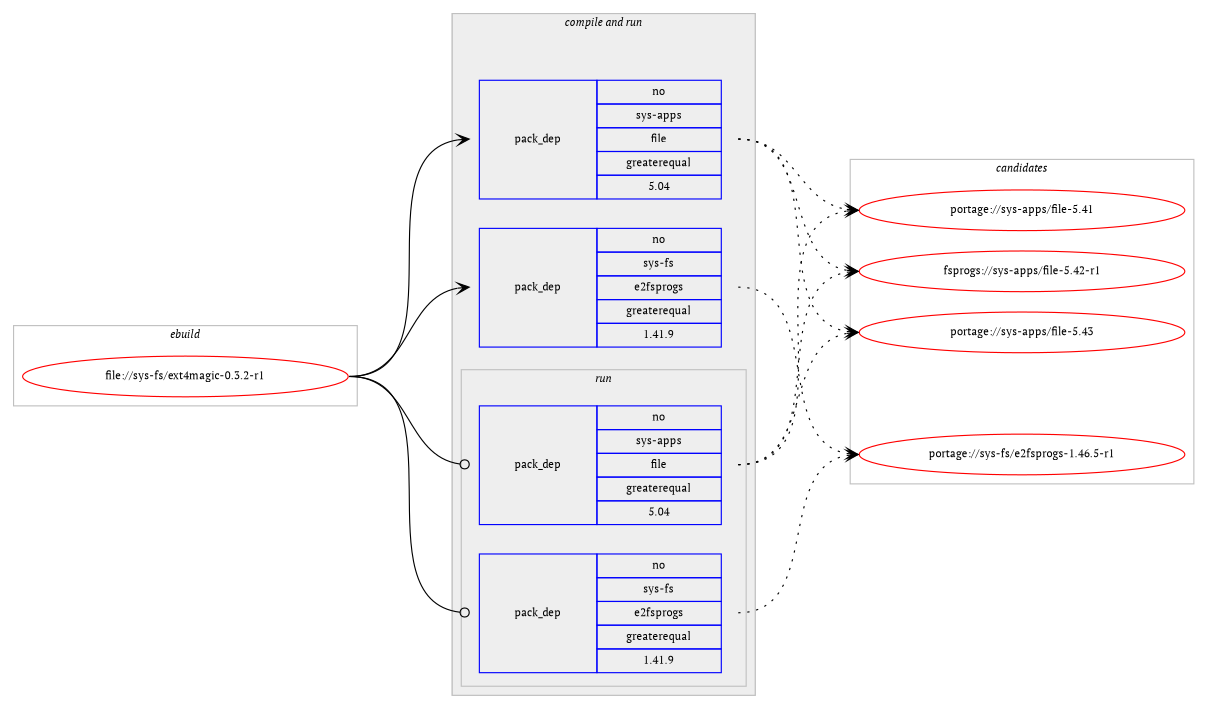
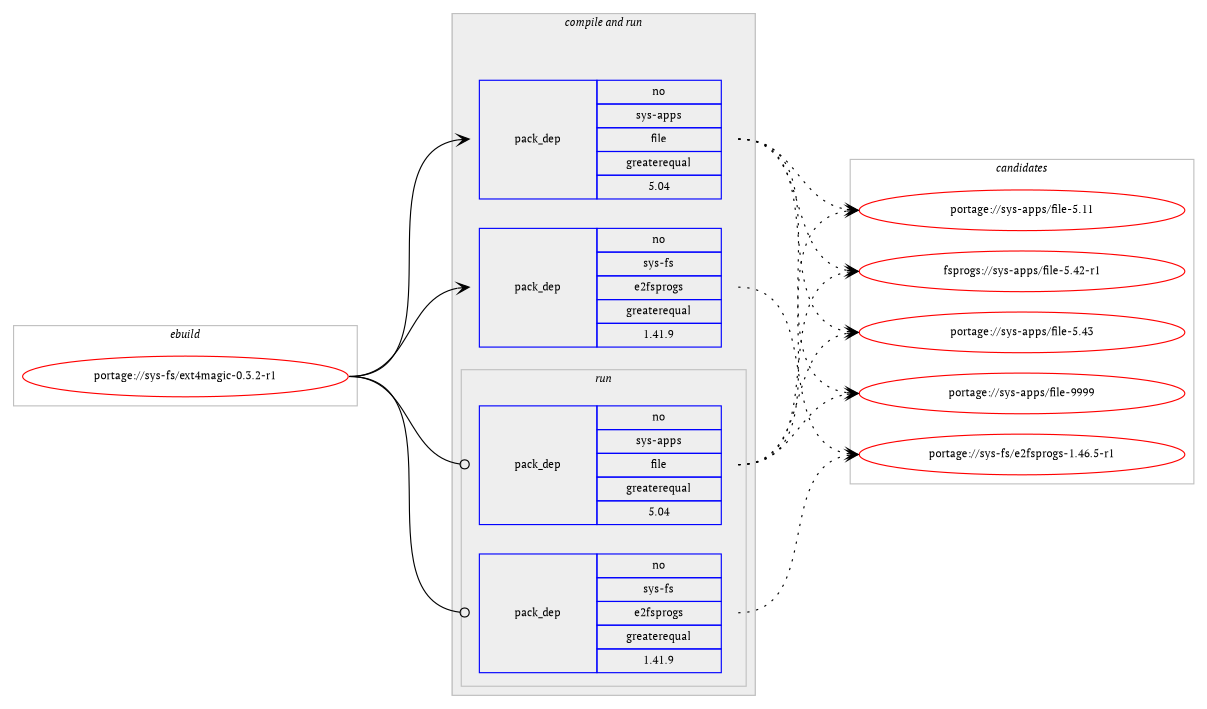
node "portage://sys-apps/file-5.41": label "portage://sys-apps/file-5.41" -> "portage://sys-apps/file-5.11"
node "file://sys-fs/ext4magic-0.3.2-r1": label "file://sys-fs/ext4magic-0.3.2-r1" -> "portage://sys-fs/ext4magic-0.3.2-r1"
node "portage://sys-apps/file-9999": added
